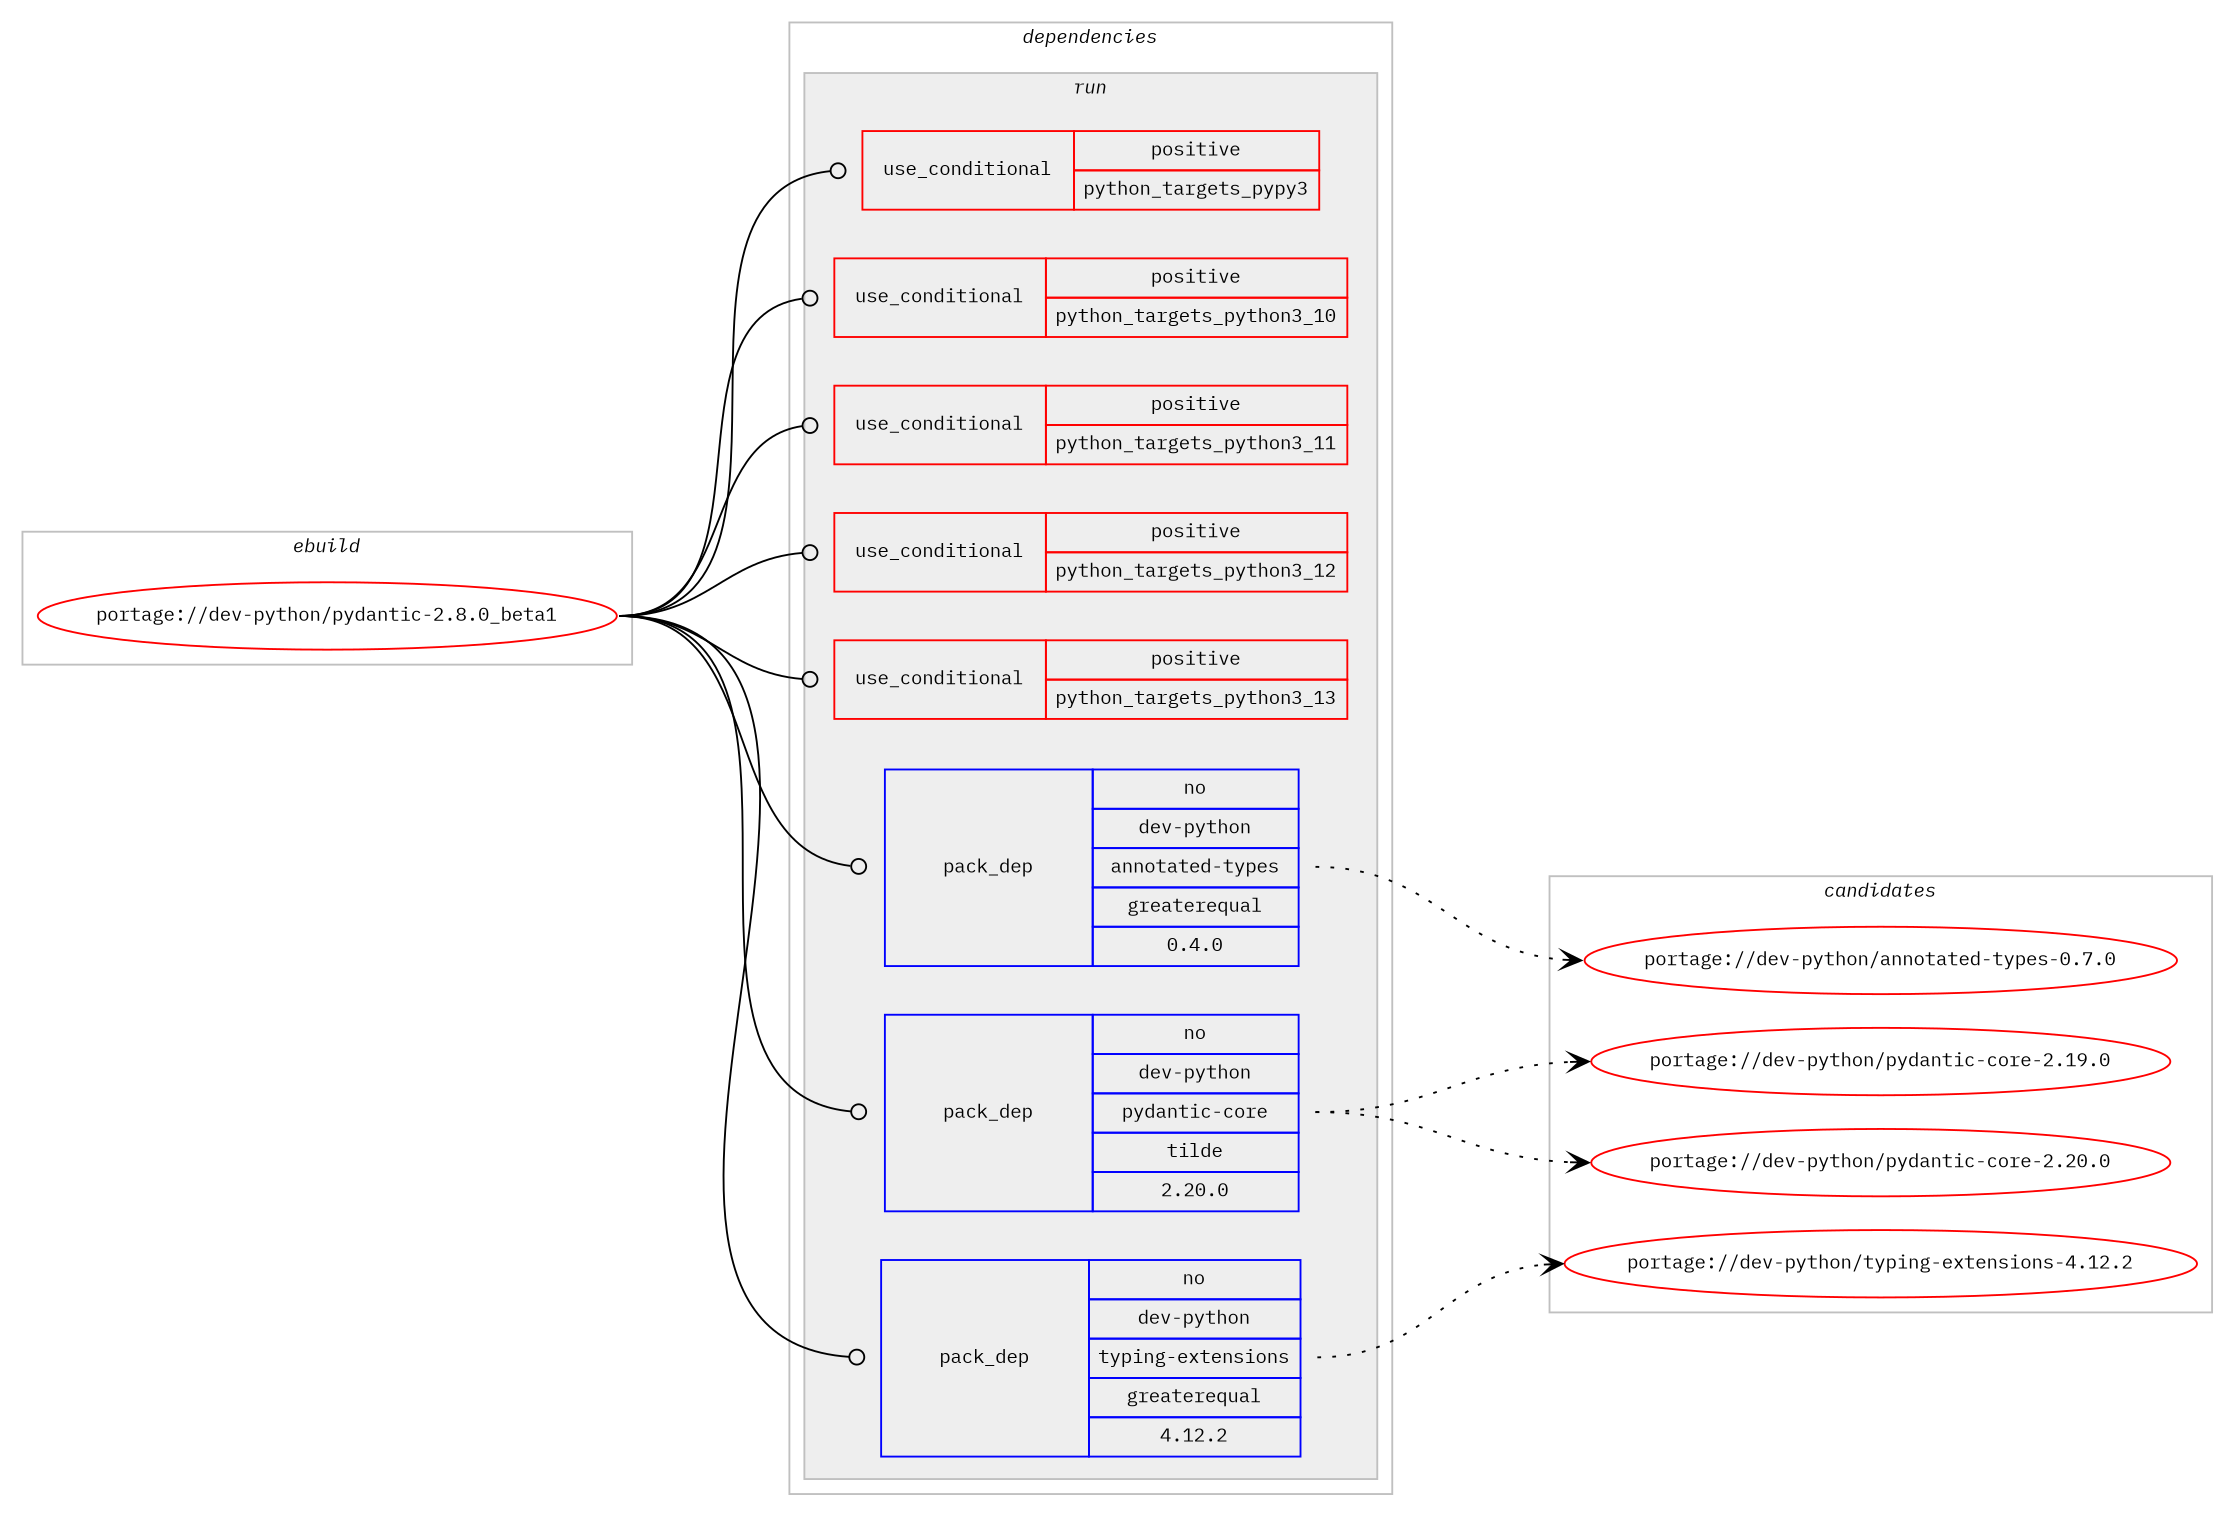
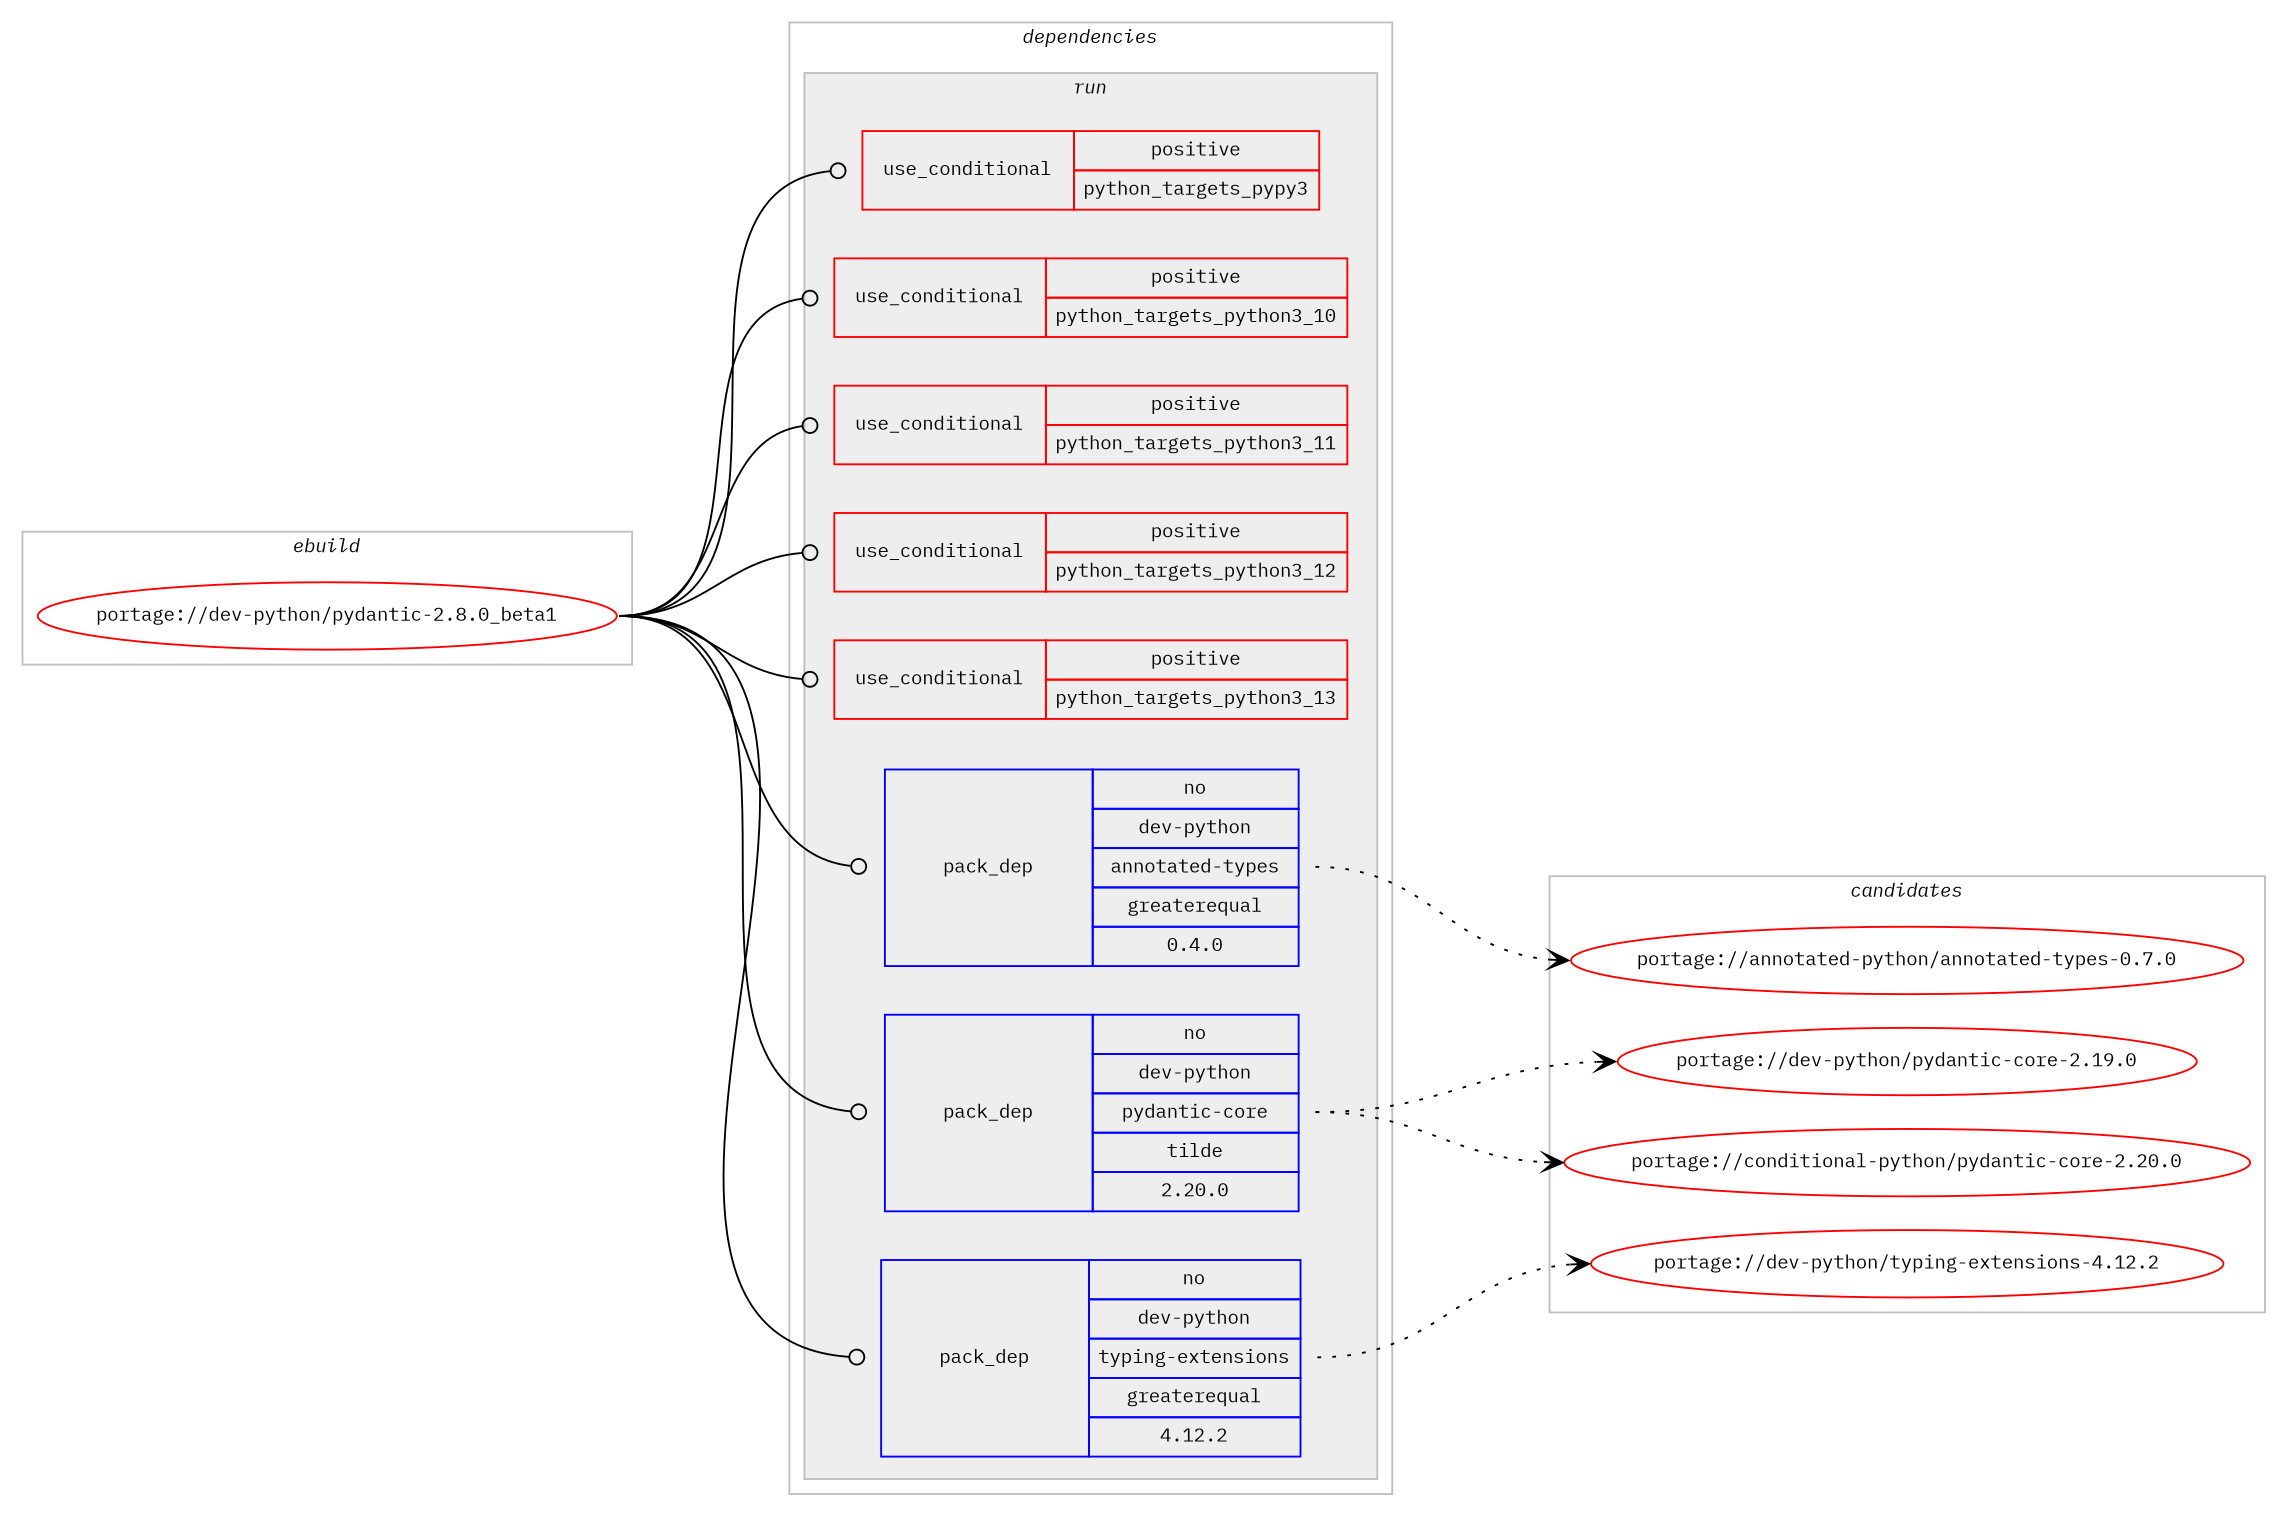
node "portage://dev-python/annotated-types-0.7.0": label "portage://dev-python/annotated-types-0.7.0" -> "portage://annotated-python/annotated-types-0.7.0"
node "portage://dev-python/pydantic-core-2.20.0": label "portage://dev-python/pydantic-core-2.20.0" -> "portage://conditional-python/pydantic-core-2.20.0"
